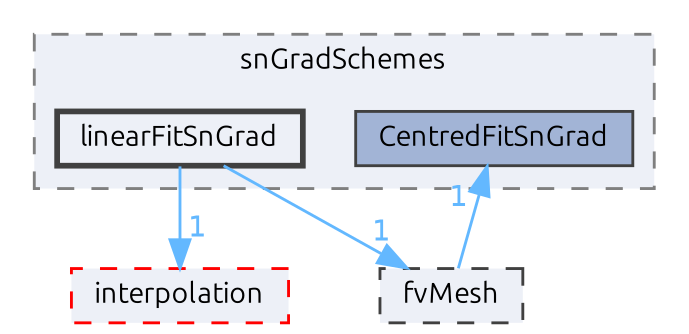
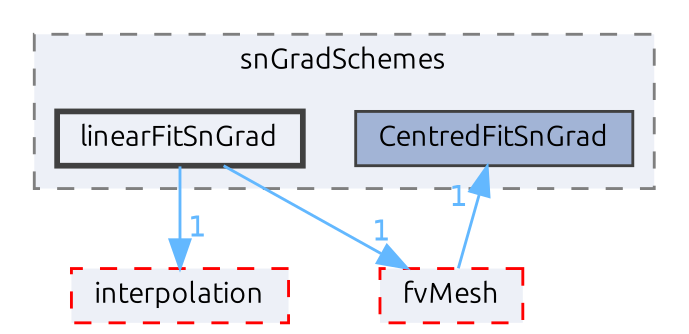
node "fvMesh": color grey25 -> red
